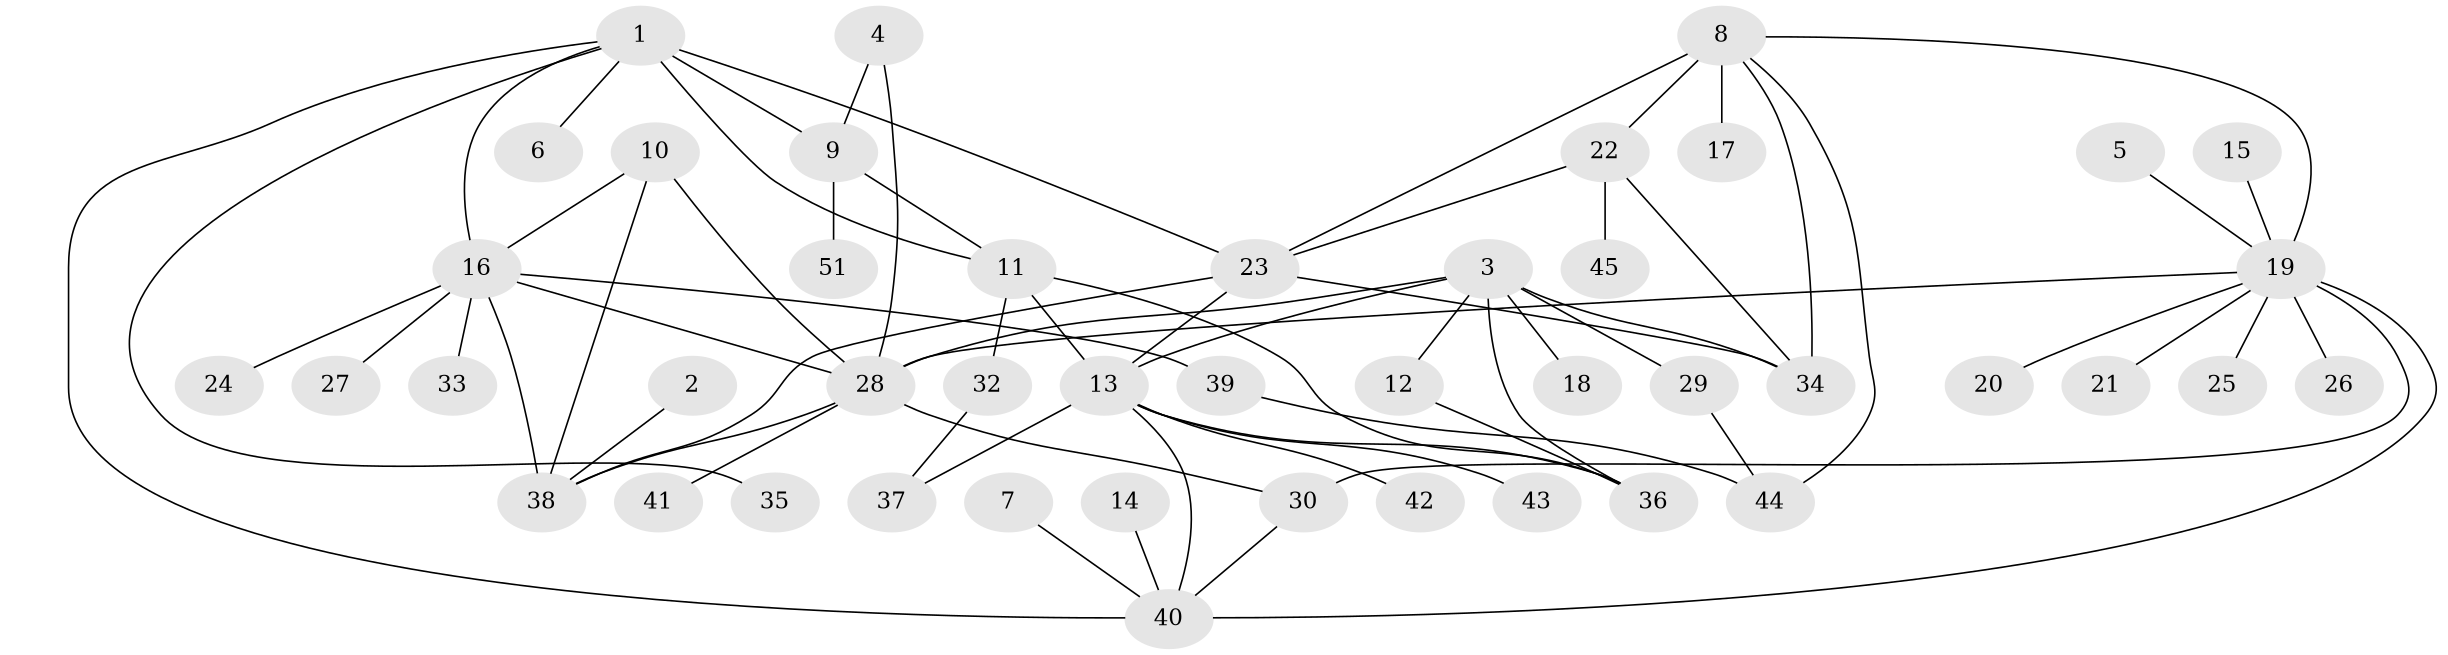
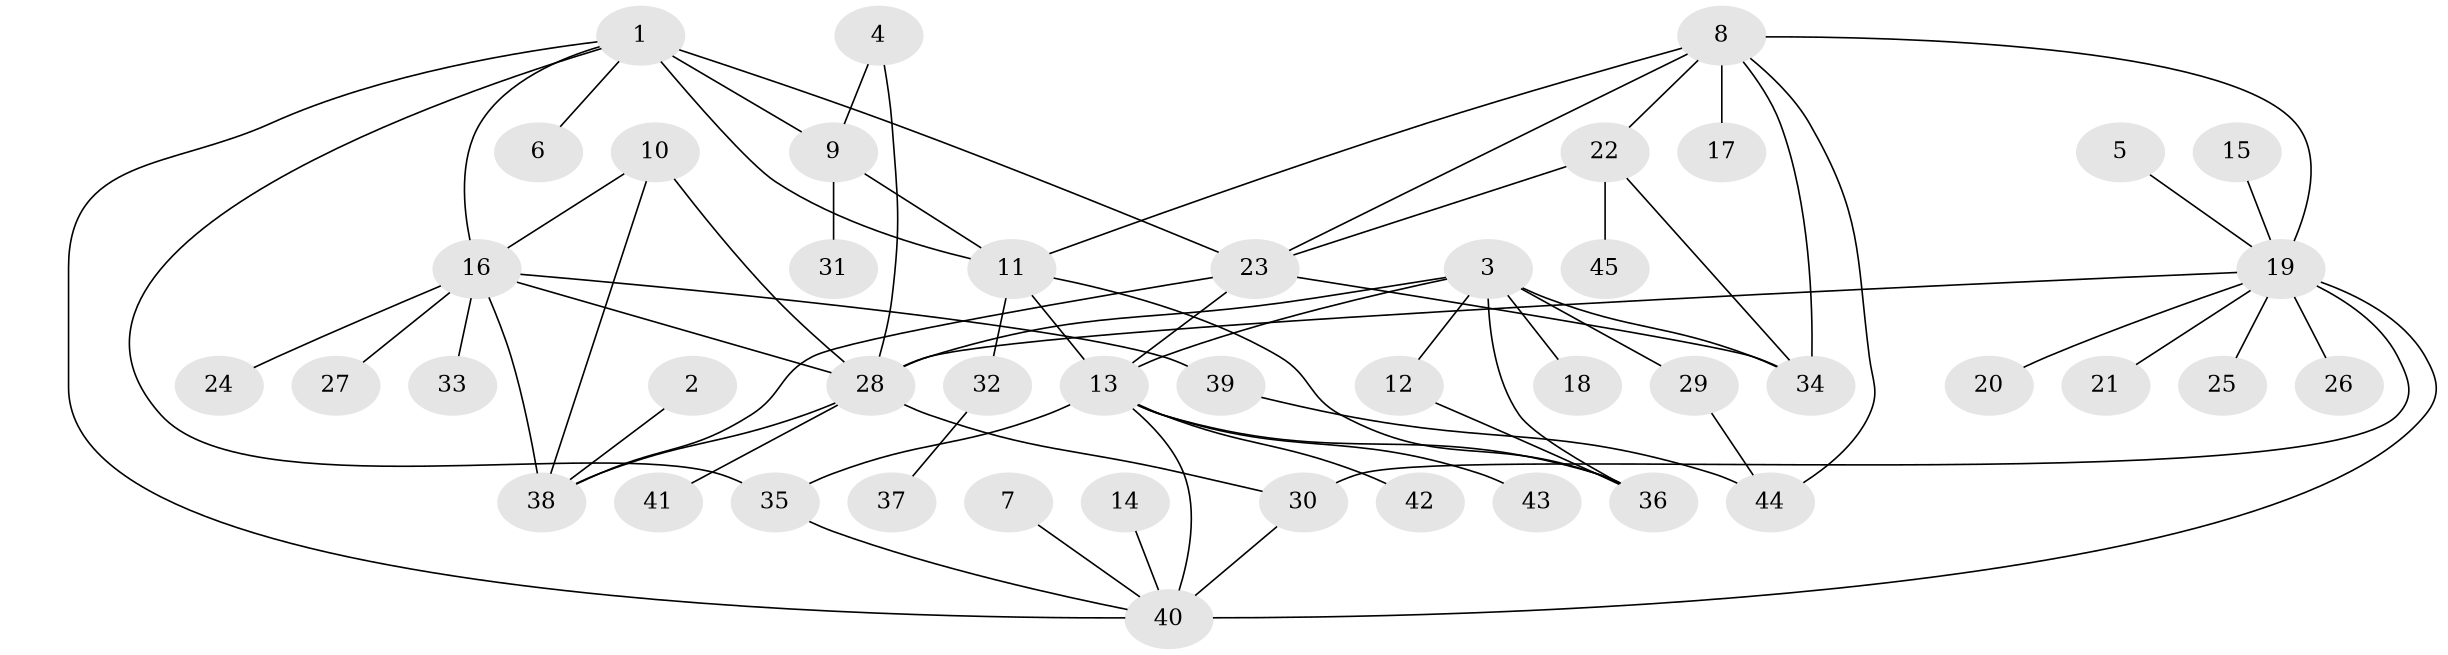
edge "8" -- "11": added
node "51": label "51" -> "31"
edge "13" -- "37": now "13" -- "35"
edge "35" -- "40": added
